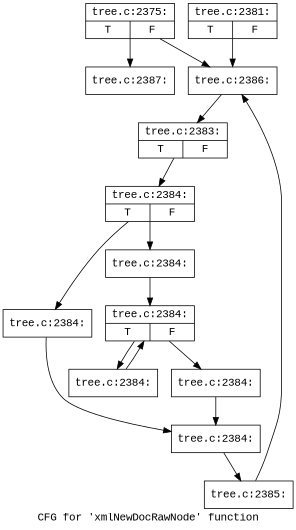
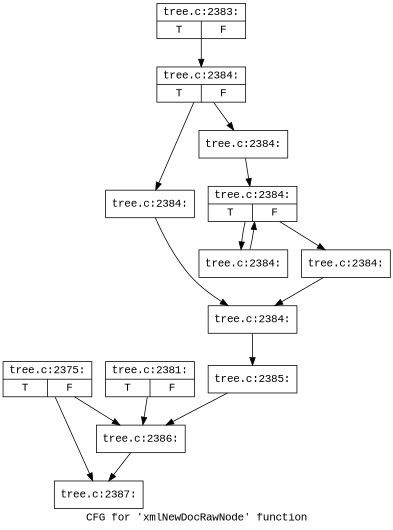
edge "tree.c:2386:" -> "tree.c:2383:": now "tree.c:2386:" -> "tree.c:2387:"
